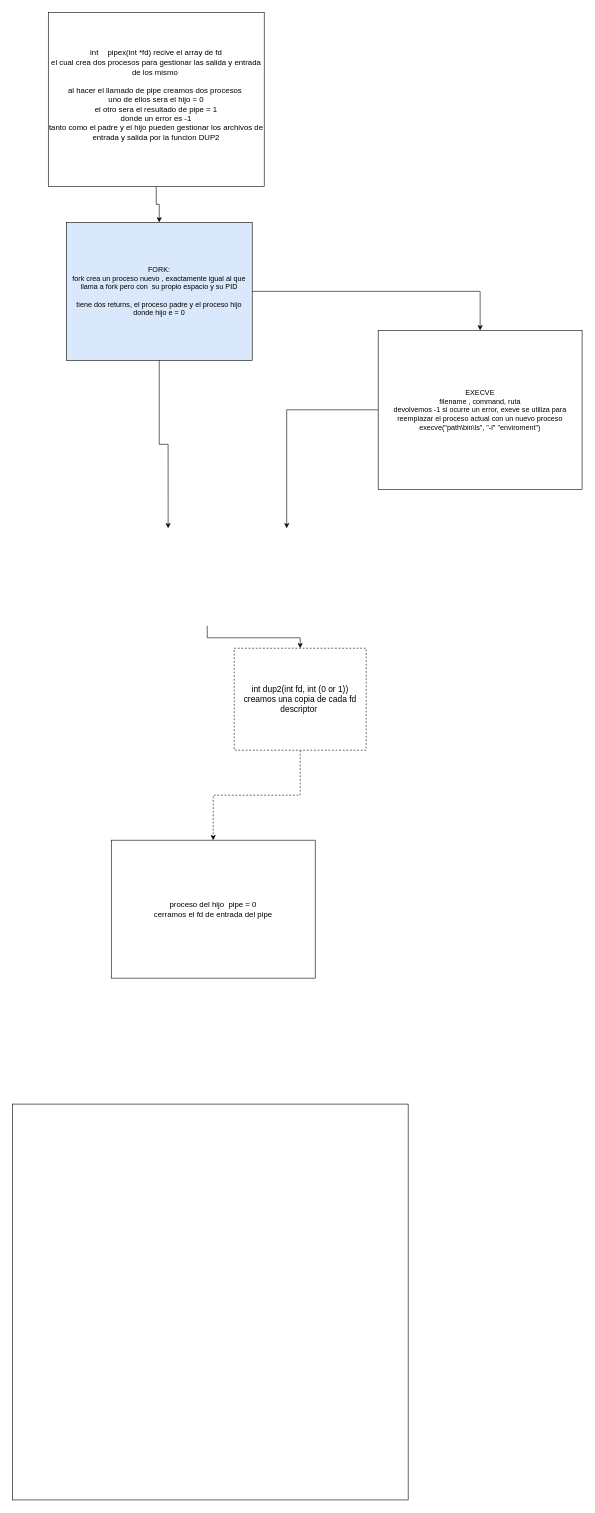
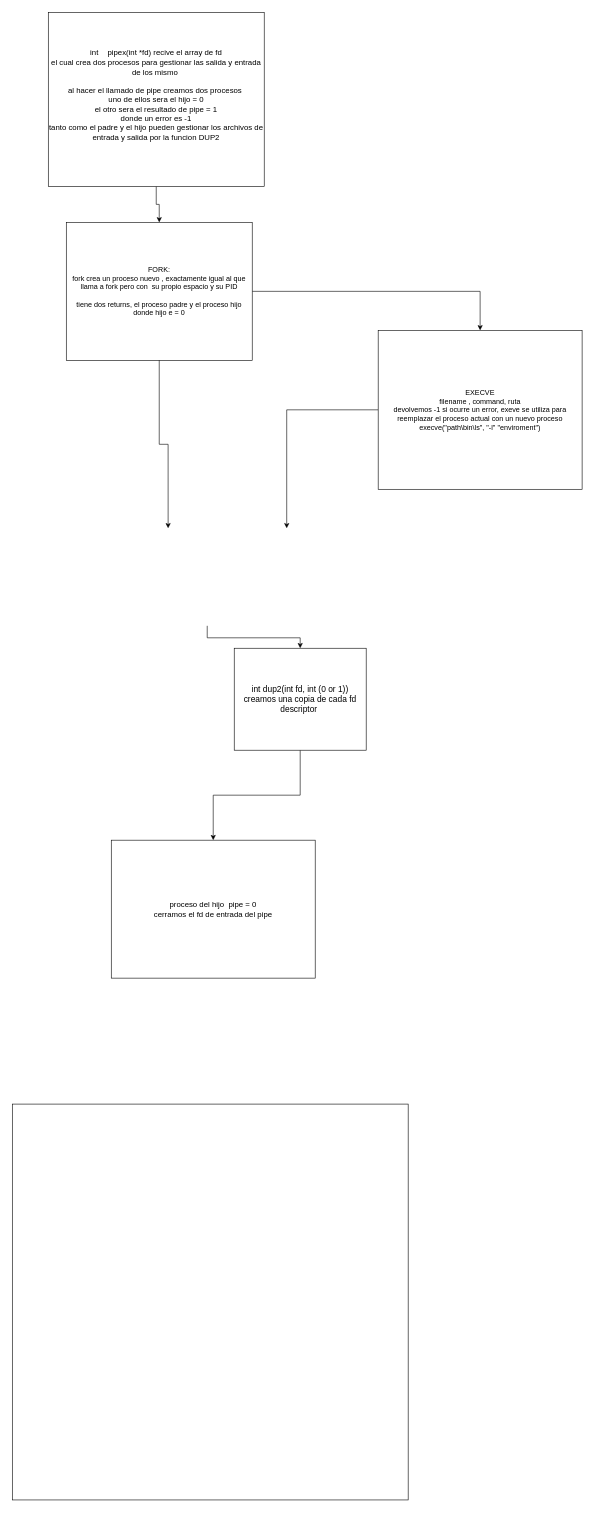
node "FORK: fork crea un proceso nuevo , exactamente igual al que llama a fork pero con su propio espacio y su PID tiene dos returns, el proceso padre y el proceso hijo donde hijo e = 0": fillcolor #dae8fc -> #ffffff
node "int dup2(int fd, int (0 or 1)) creamos una copia de cada fd descriptor": style dashed -> solid
edge "int dup2(int fd, int (0 or 1)) creamos una copia de cada fd descriptor" -> "proceso del hijo pipe = 0 cerramos el fd de entrada del pipe": style dashed -> solid
